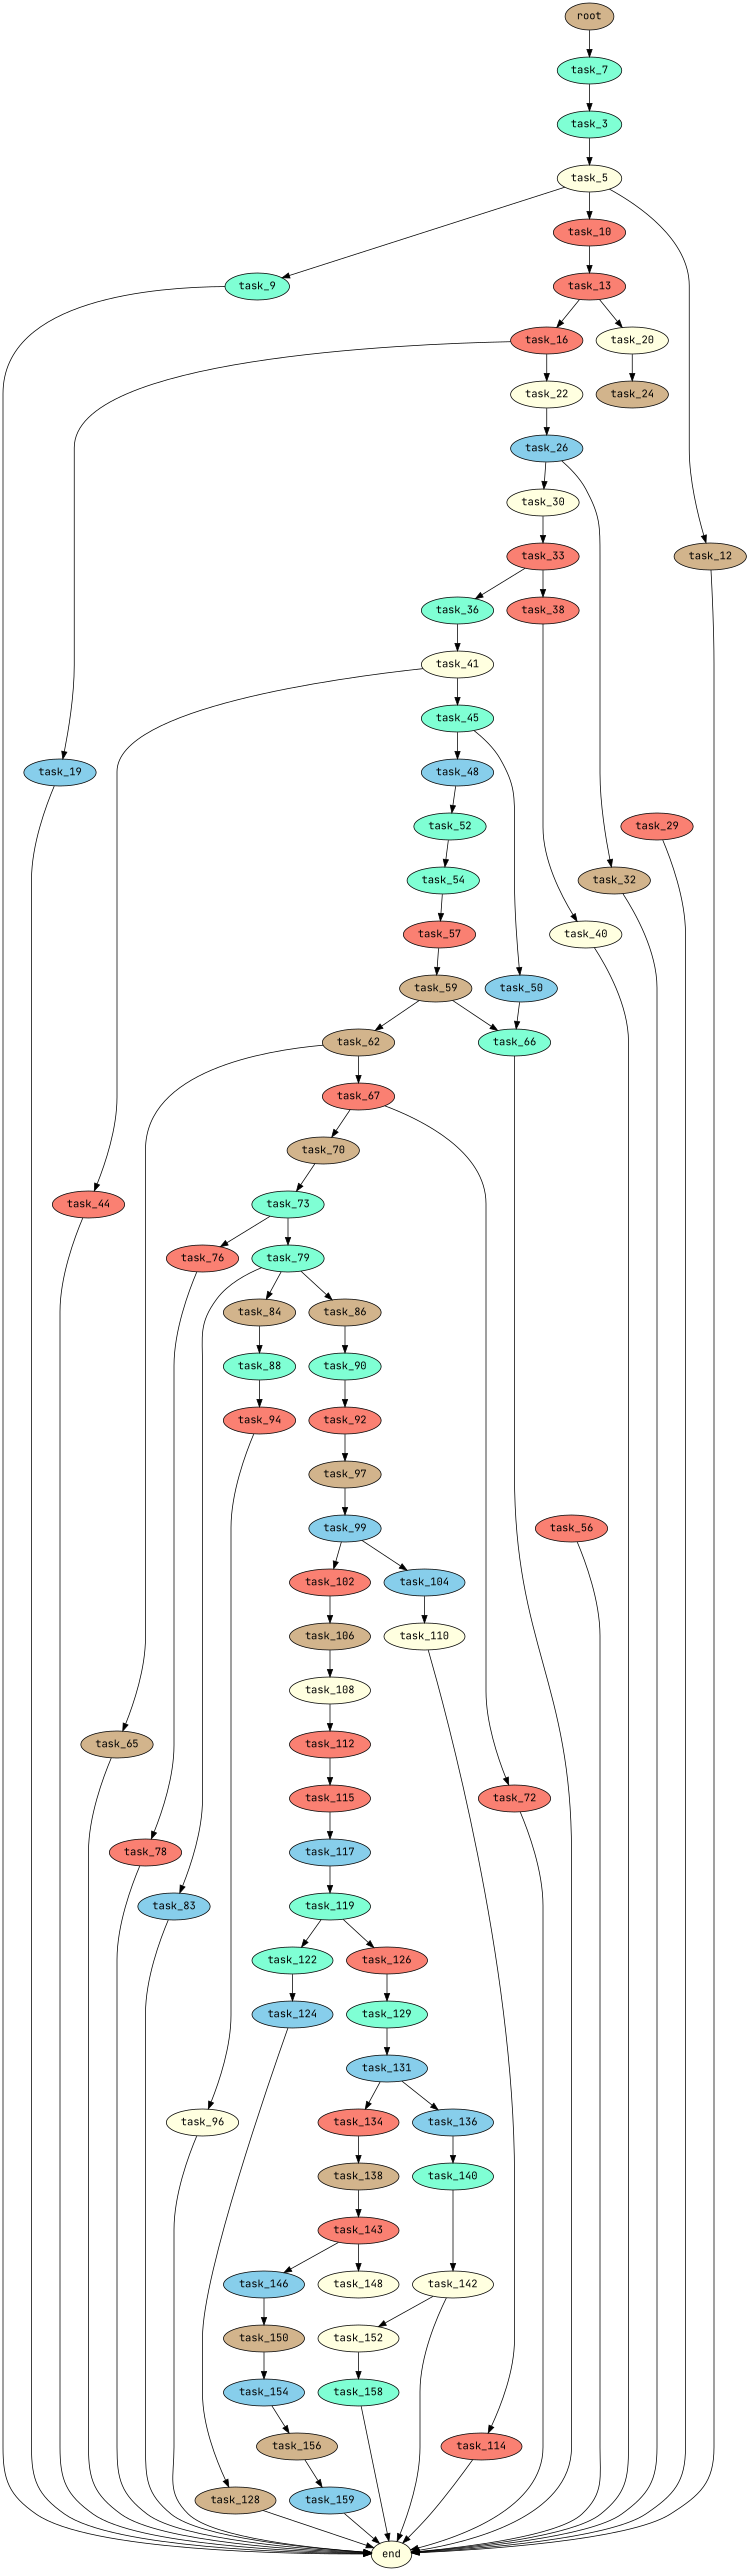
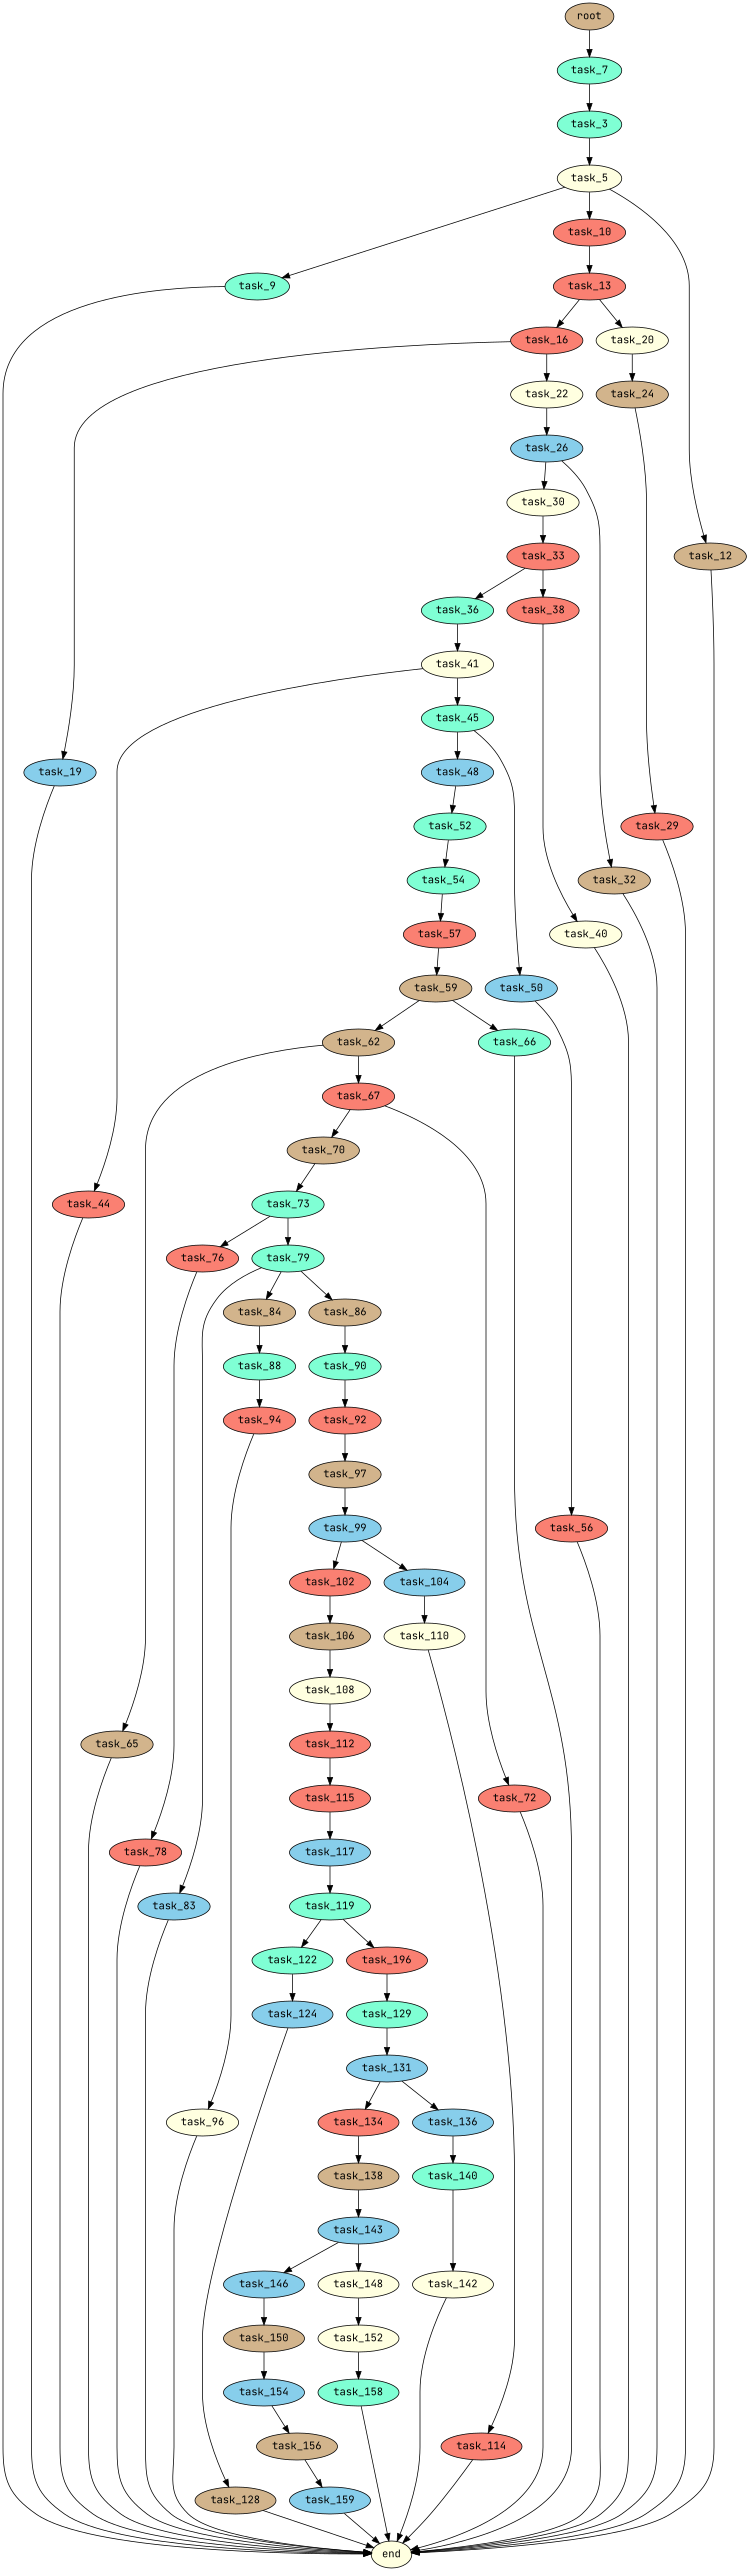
edge "task_24" -> "task_29": added
edge "task_50" -> "task_66": now "task_50" -> "task_56"
node "task_126": label "task_126" -> "task_196"
node "task_143": fillcolor salmon -> skyblue
edge "task_142" -> "task_152": now "task_148" -> "task_152"
